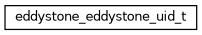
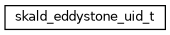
node "eddystone_eddystone_uid_t": label "eddystone_eddystone_uid_t" -> "skald_eddystone_uid_t"
